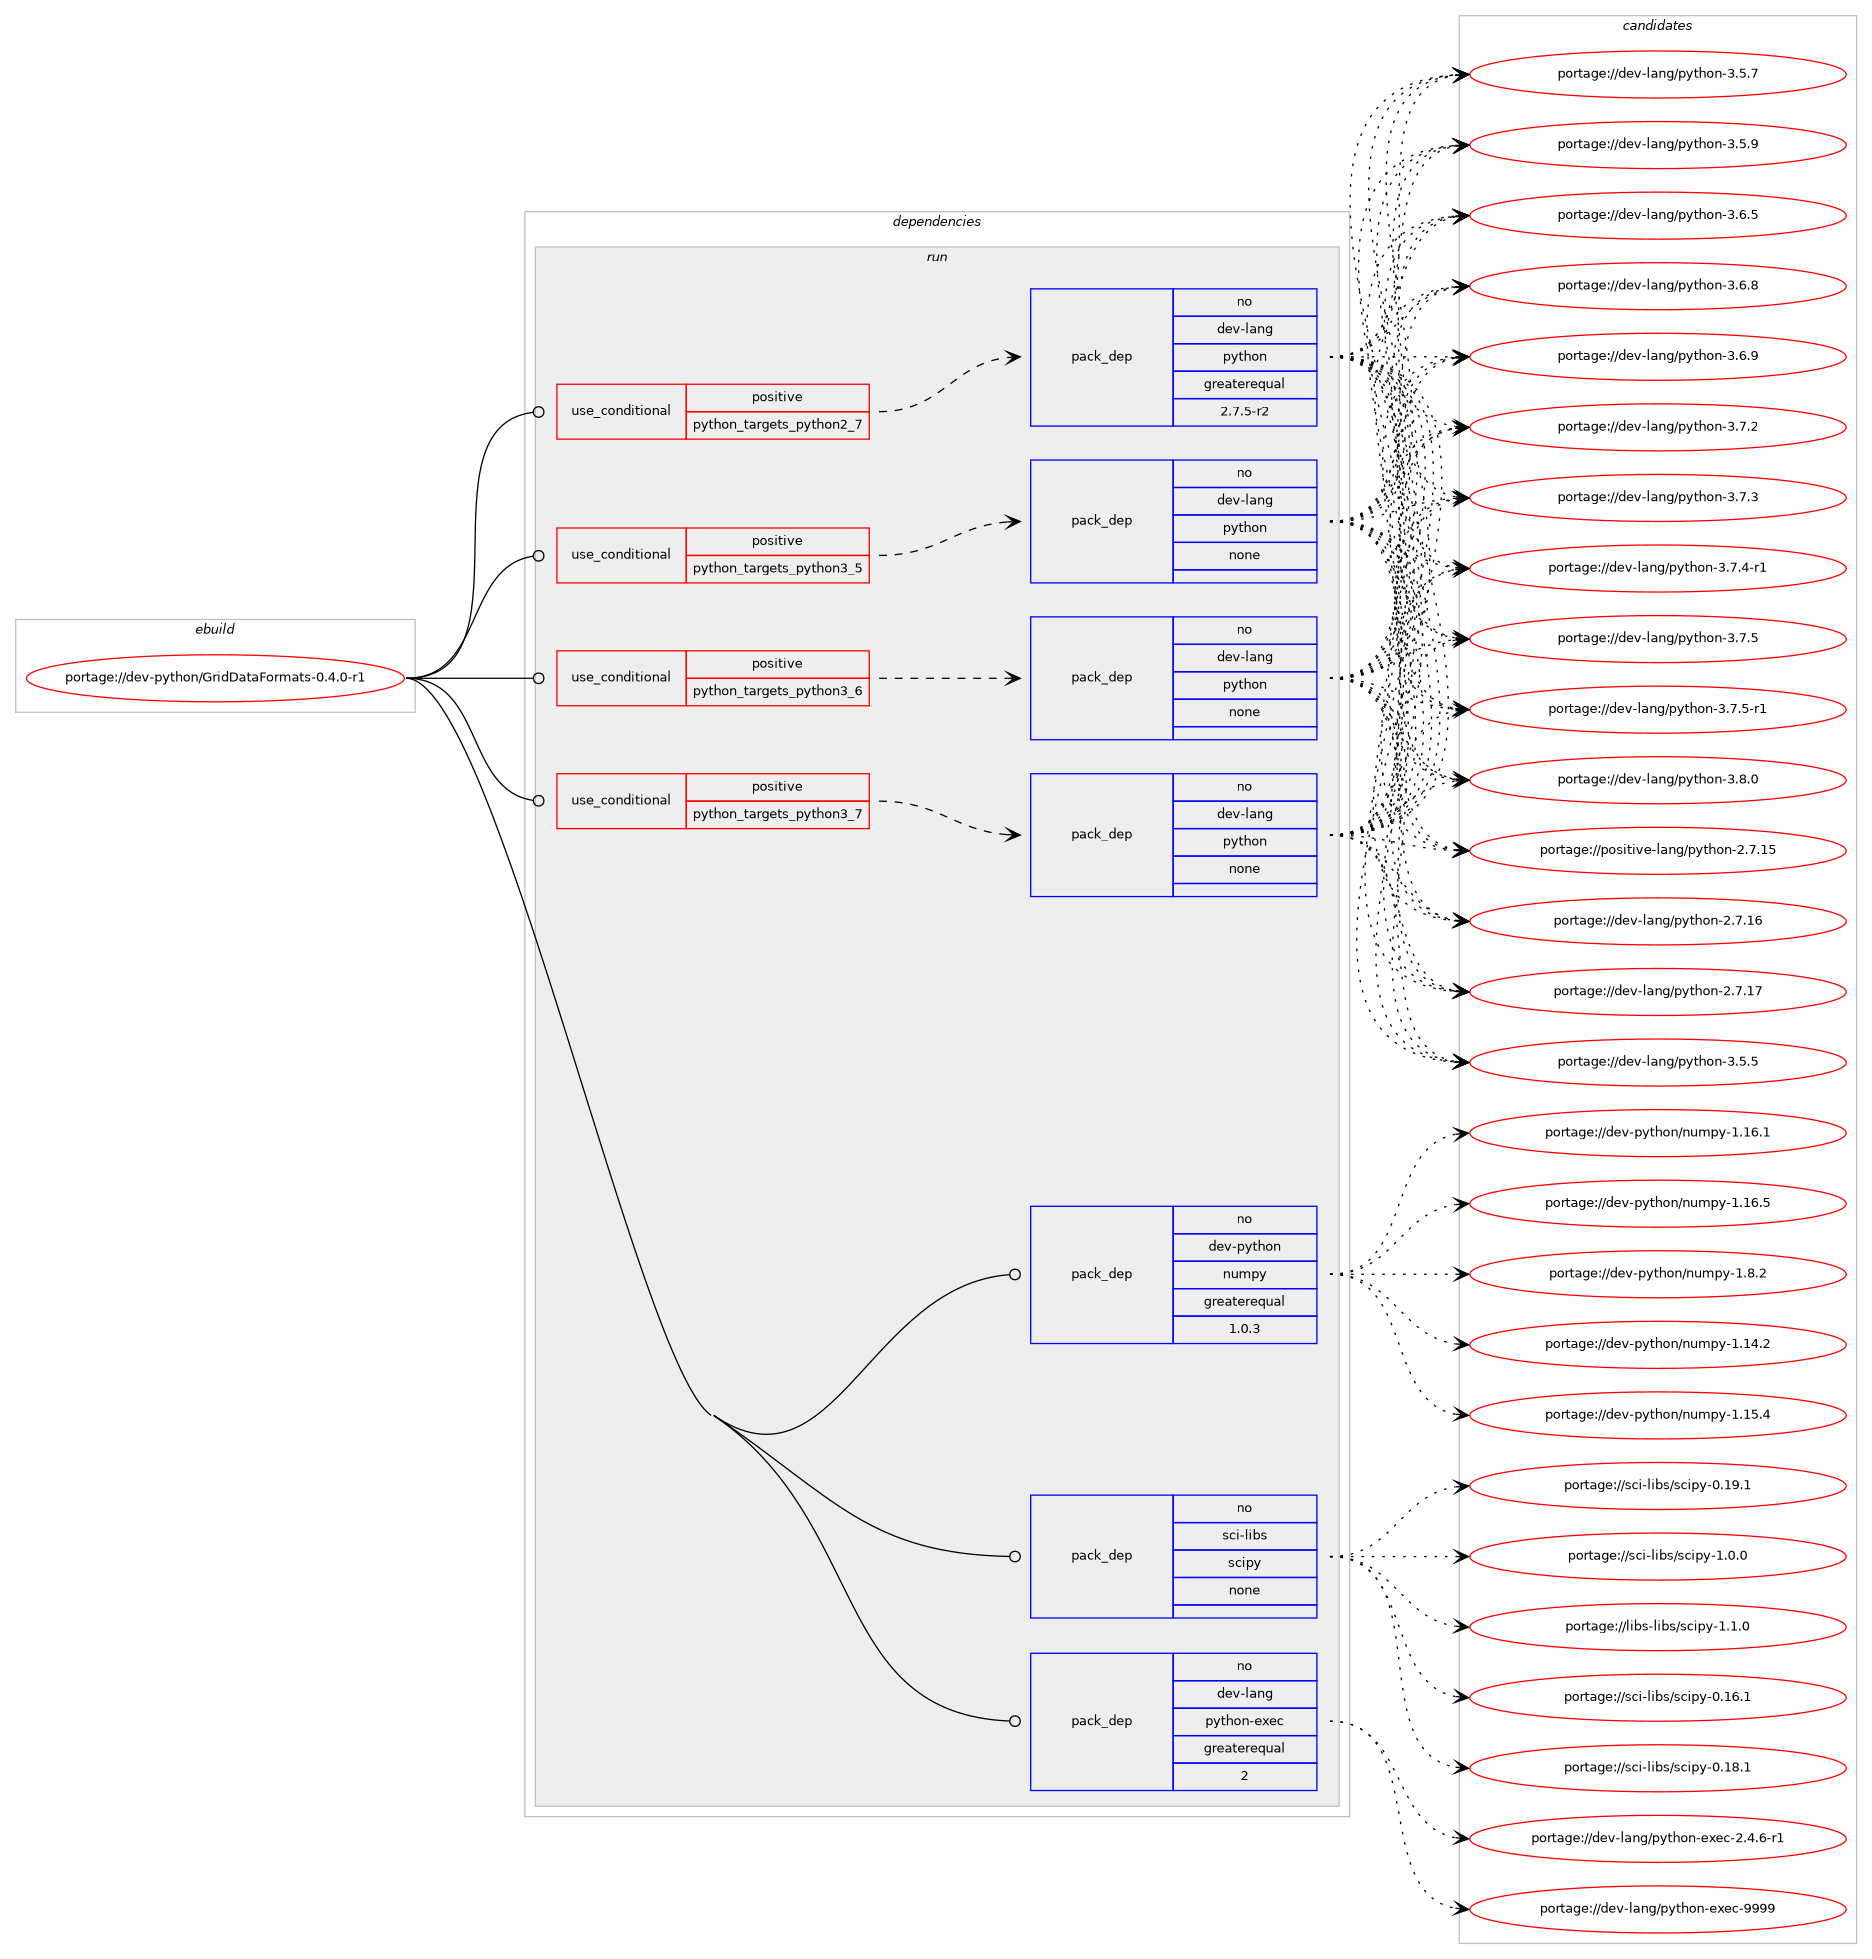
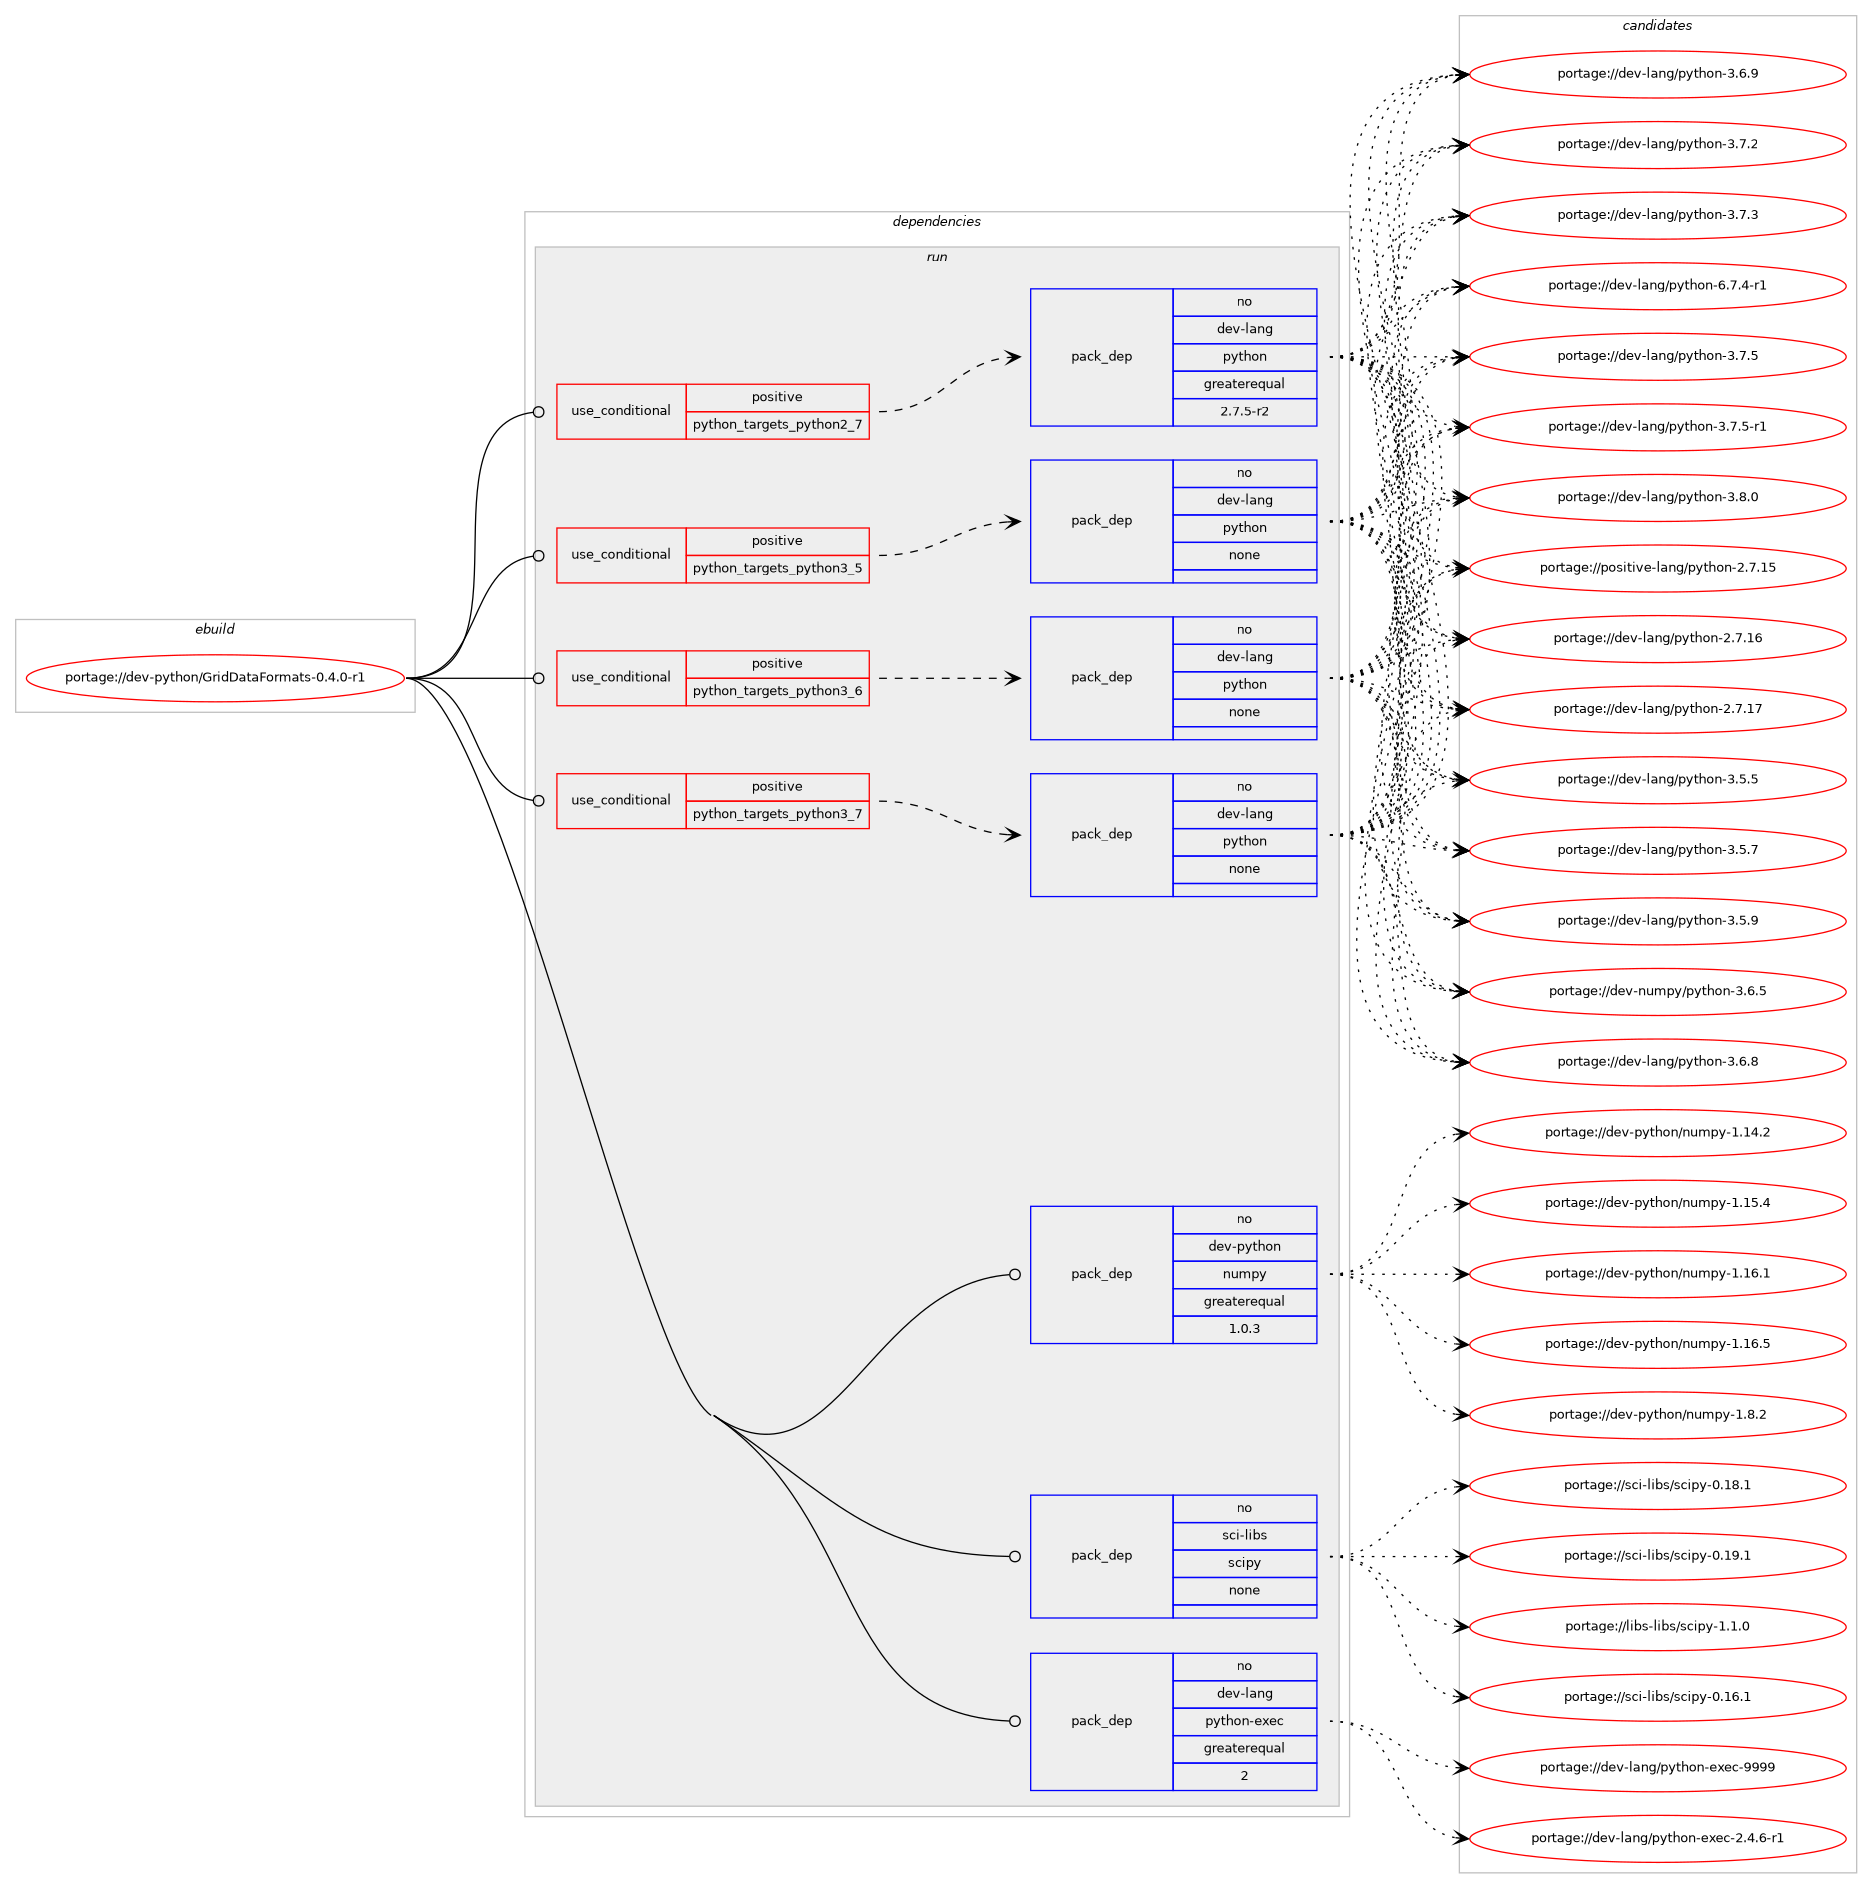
node "portage://dev-lang/python-3.6.5": label "portage://dev-lang/python-3.6.5" -> "portage://dev-numpy/python-3.6.5"
node "portage://dev-lang/python-3.7.4-r1": label "portage://dev-lang/python-3.7.4-r1" -> "portage://dev-lang/python-6.7.4-r1"
node "portage://sci-libs/scipy-1.0.0": removed
